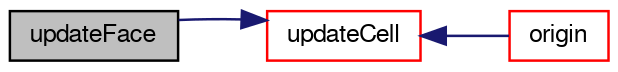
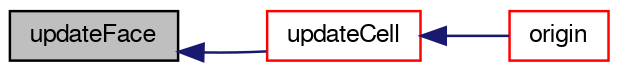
edge "updateFace" -> "updateCell": reversed
